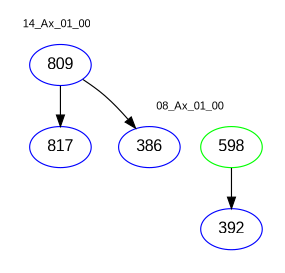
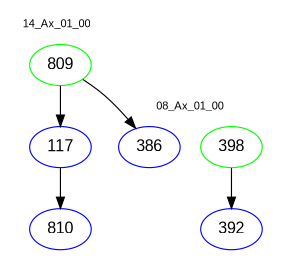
node "809": color blue -> green
node "817": label "817" -> "117"
node "598": label "598" -> "398"
node "810": added
